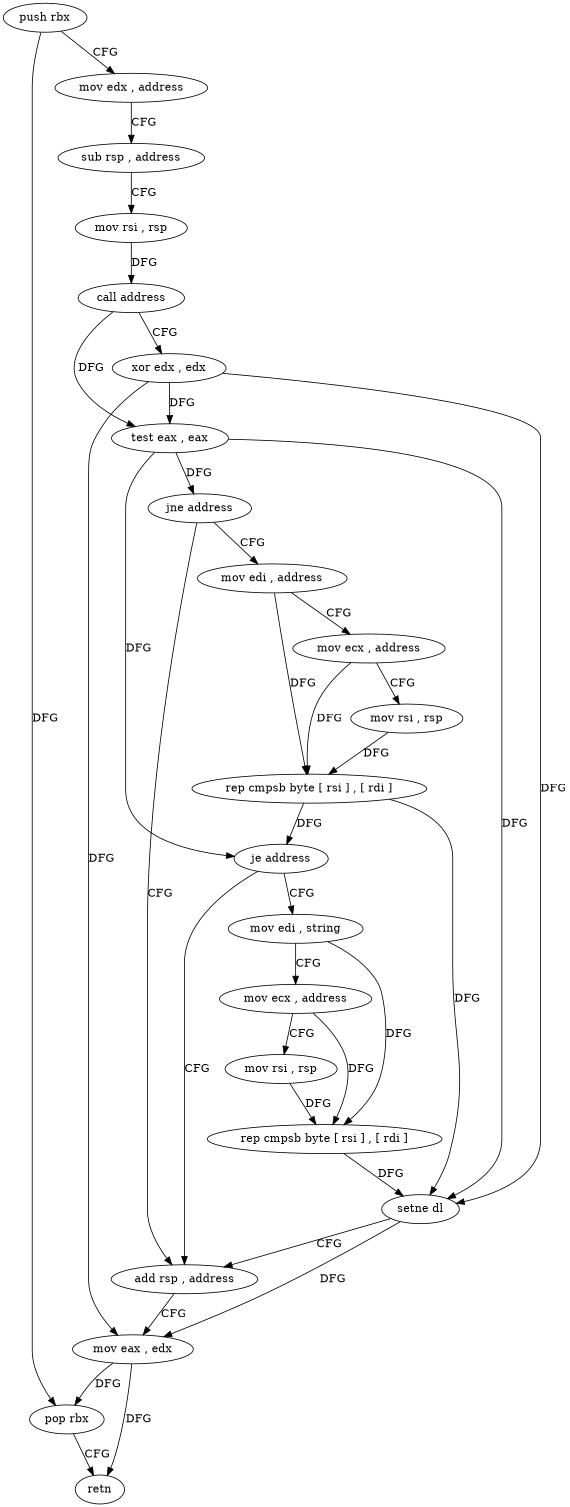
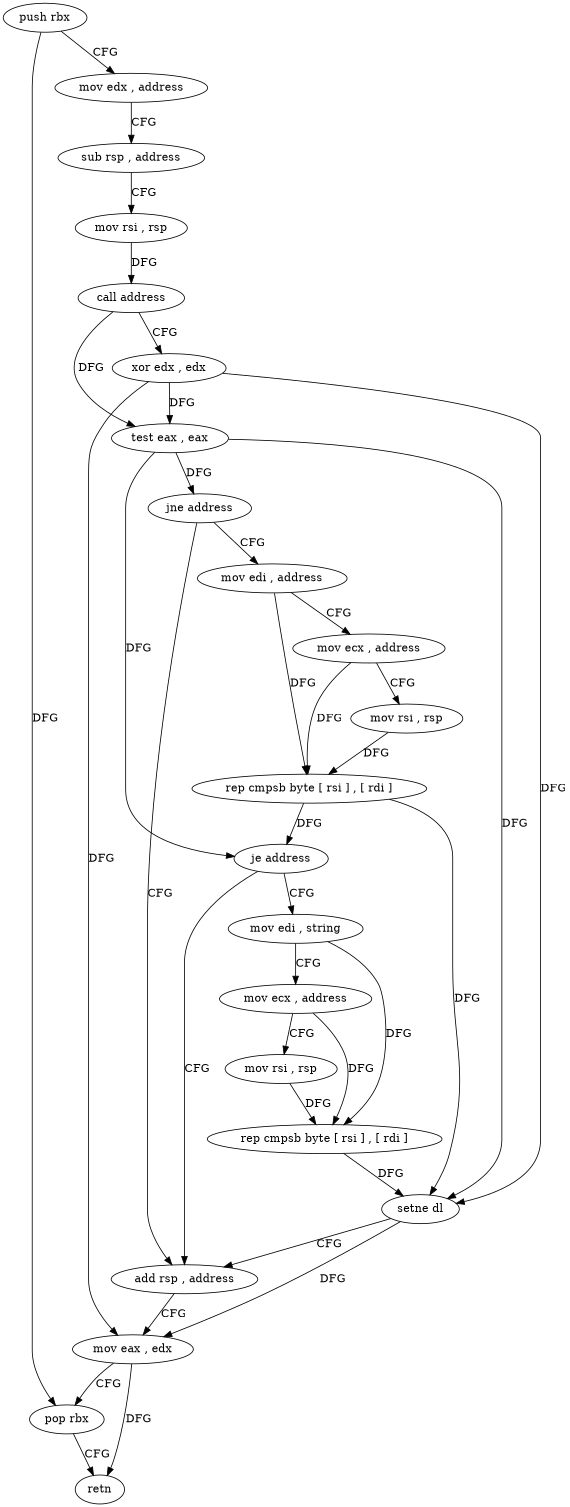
edge "mov eax , edx" -> "pop rbx": label "DFG" -> "CFG"
